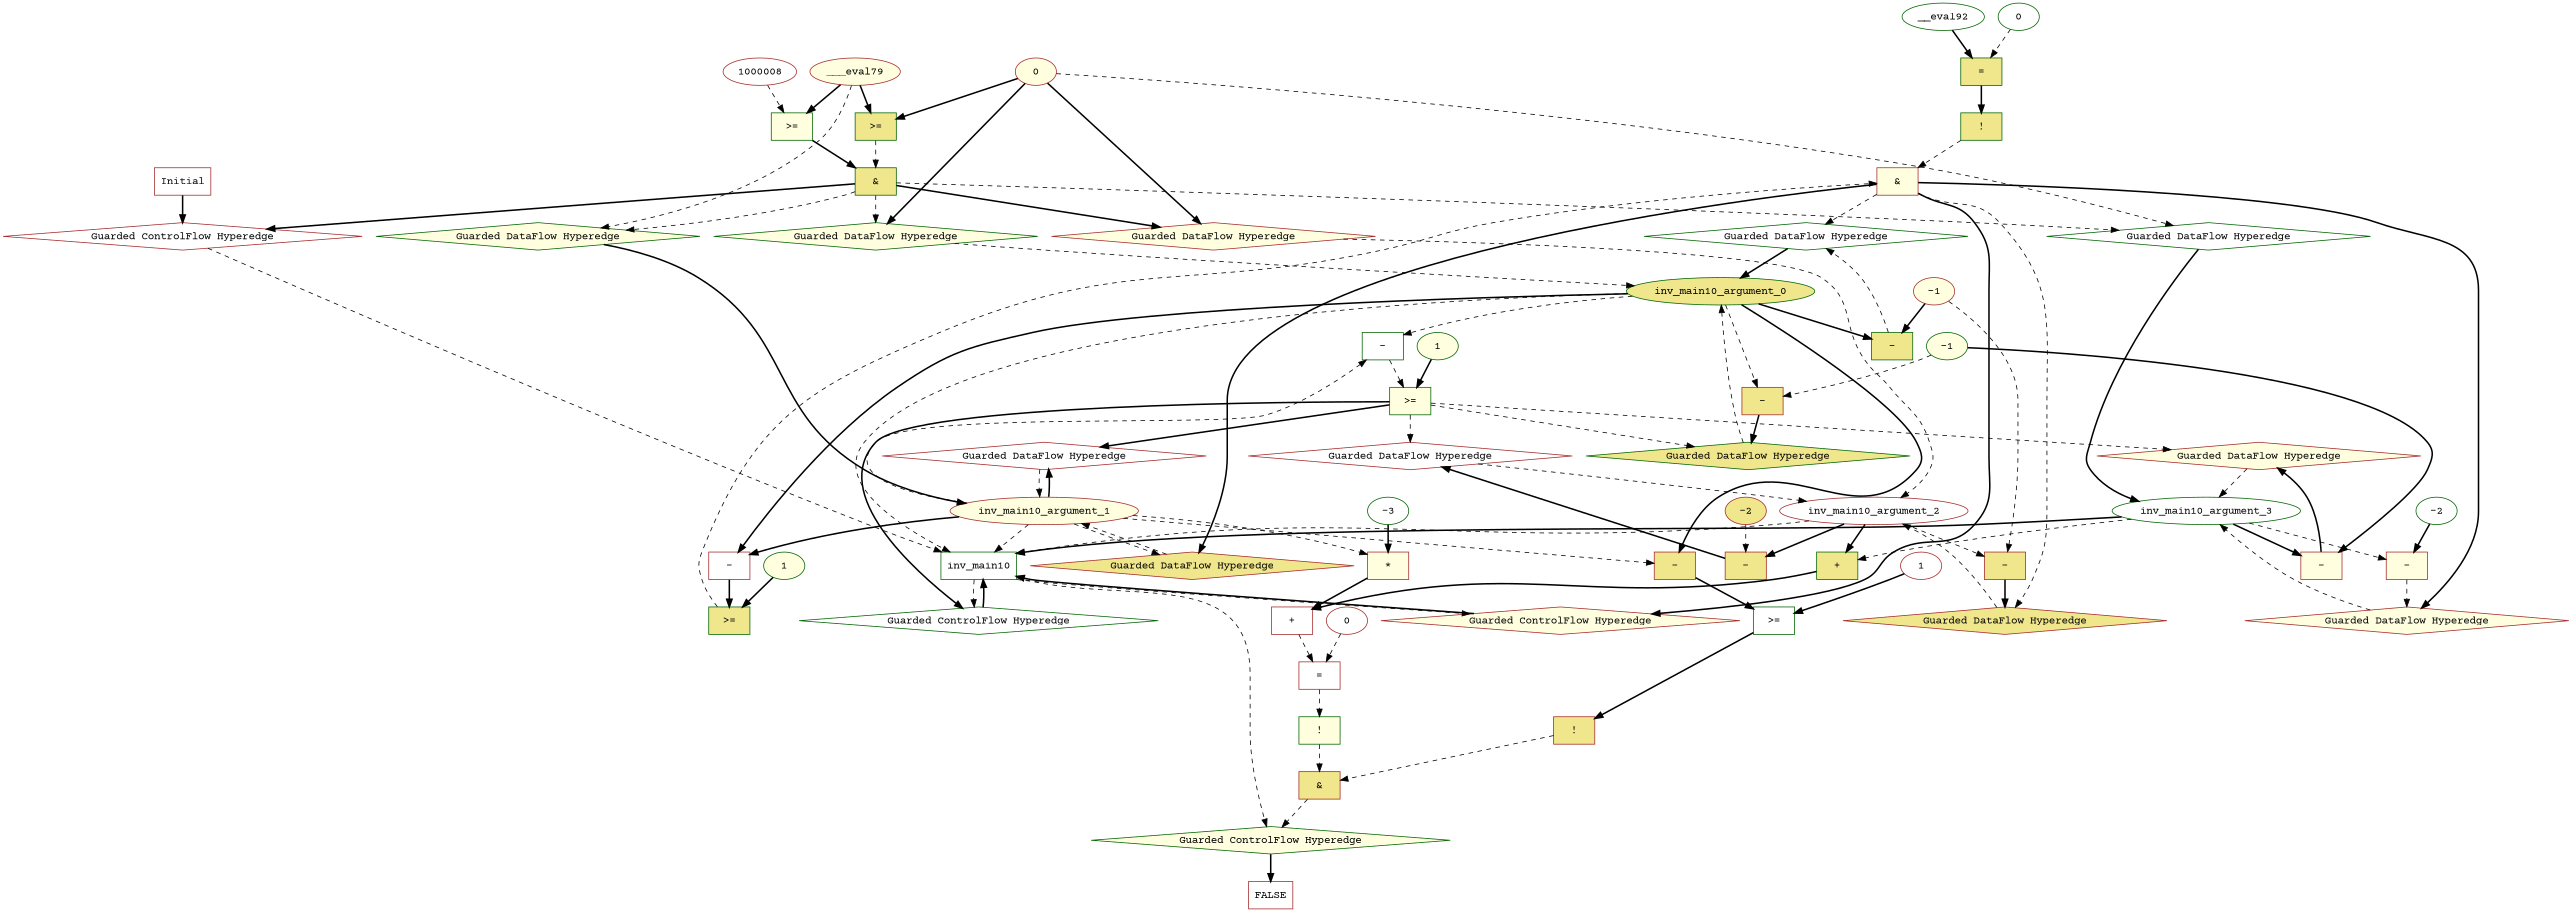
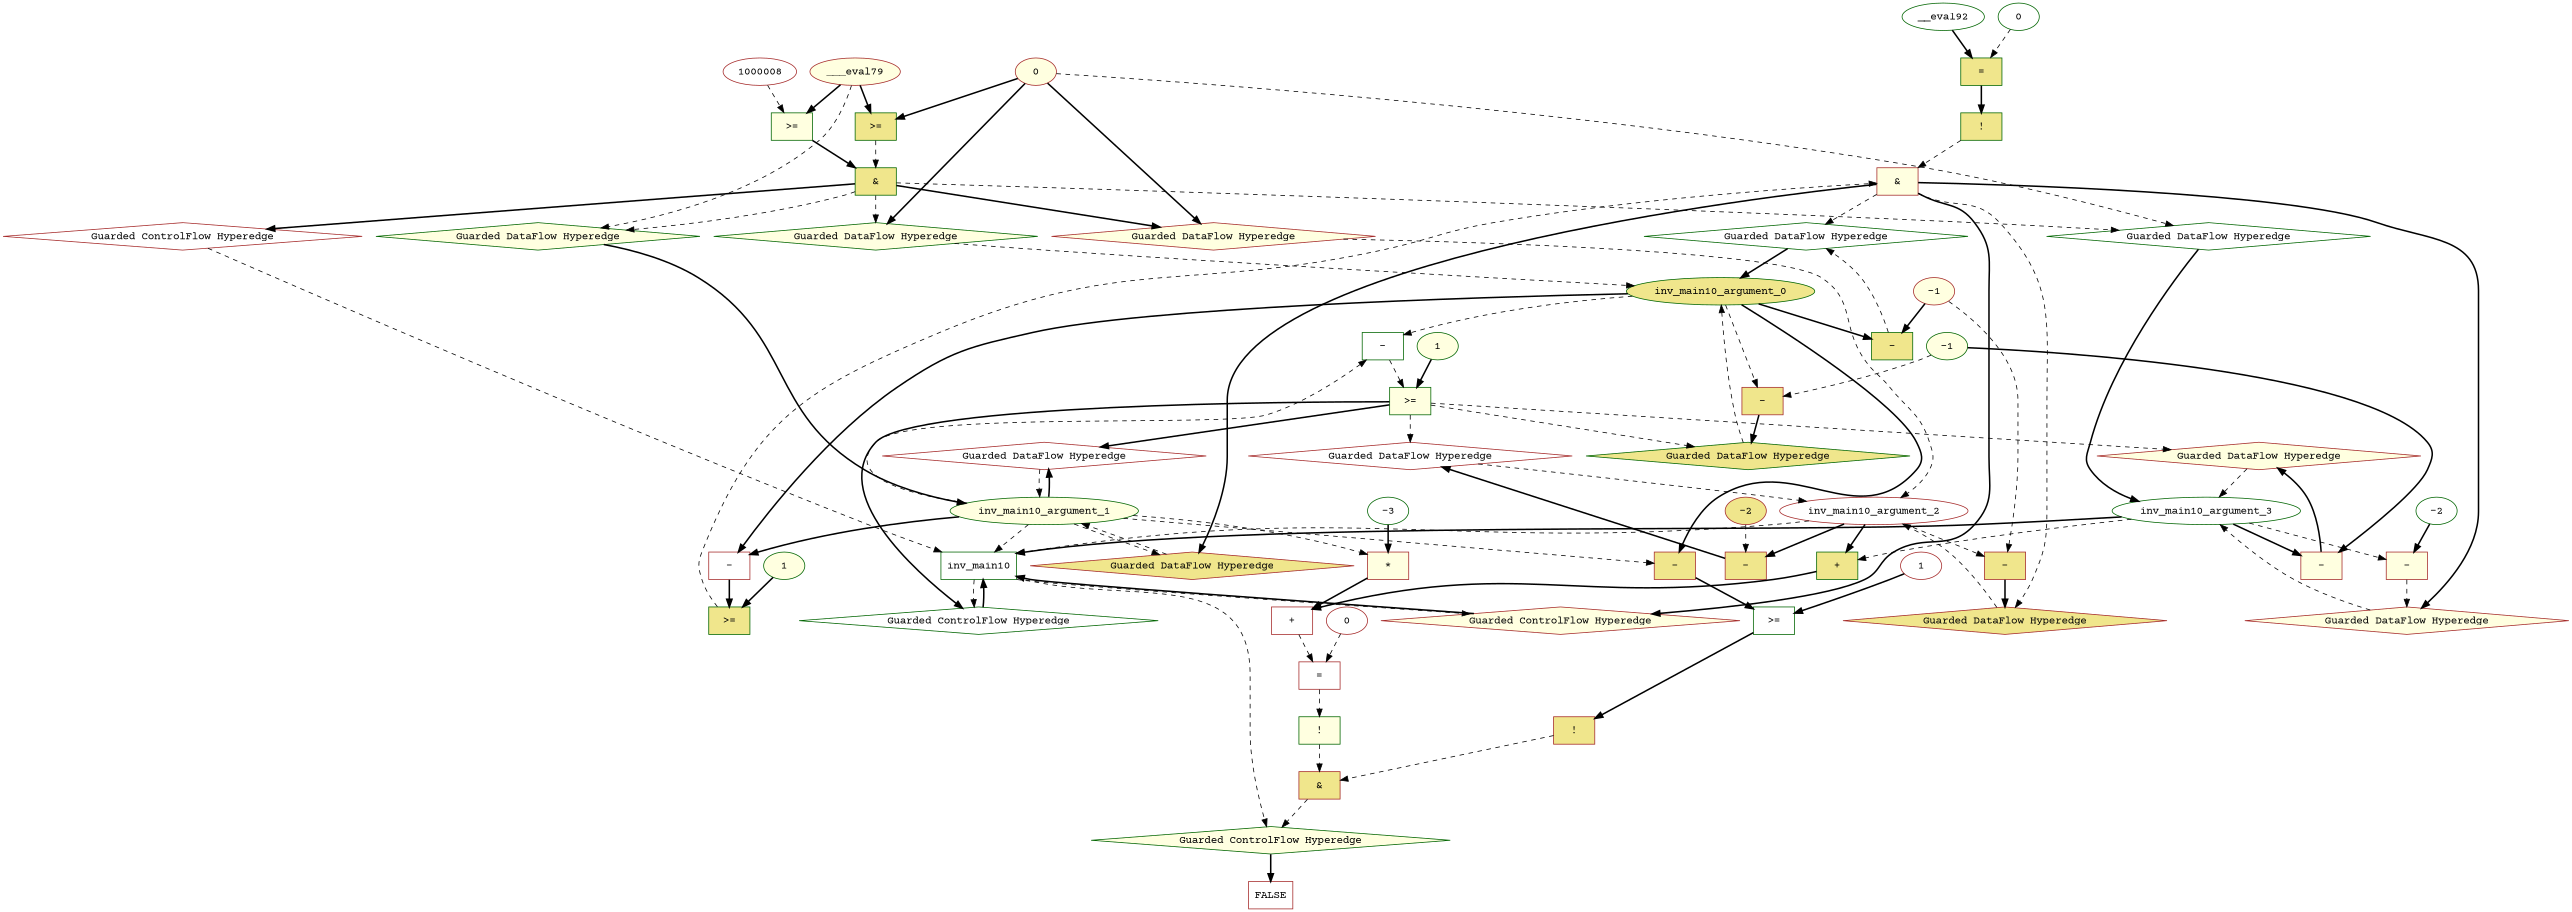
node "Initial": removed
edge "inv_main10_argument_0" -> "inv_main10": removed
node "inv_main10_argument_1": color brown -> darkgreen
